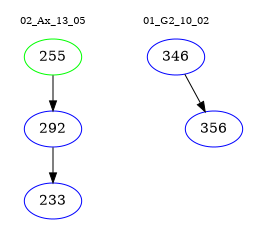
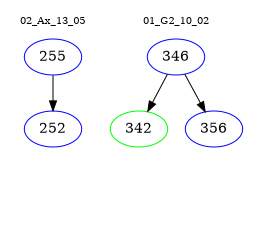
node "255": color green -> blue
node "292": label "292" -> "252"
node "342": added
node "233": removed
